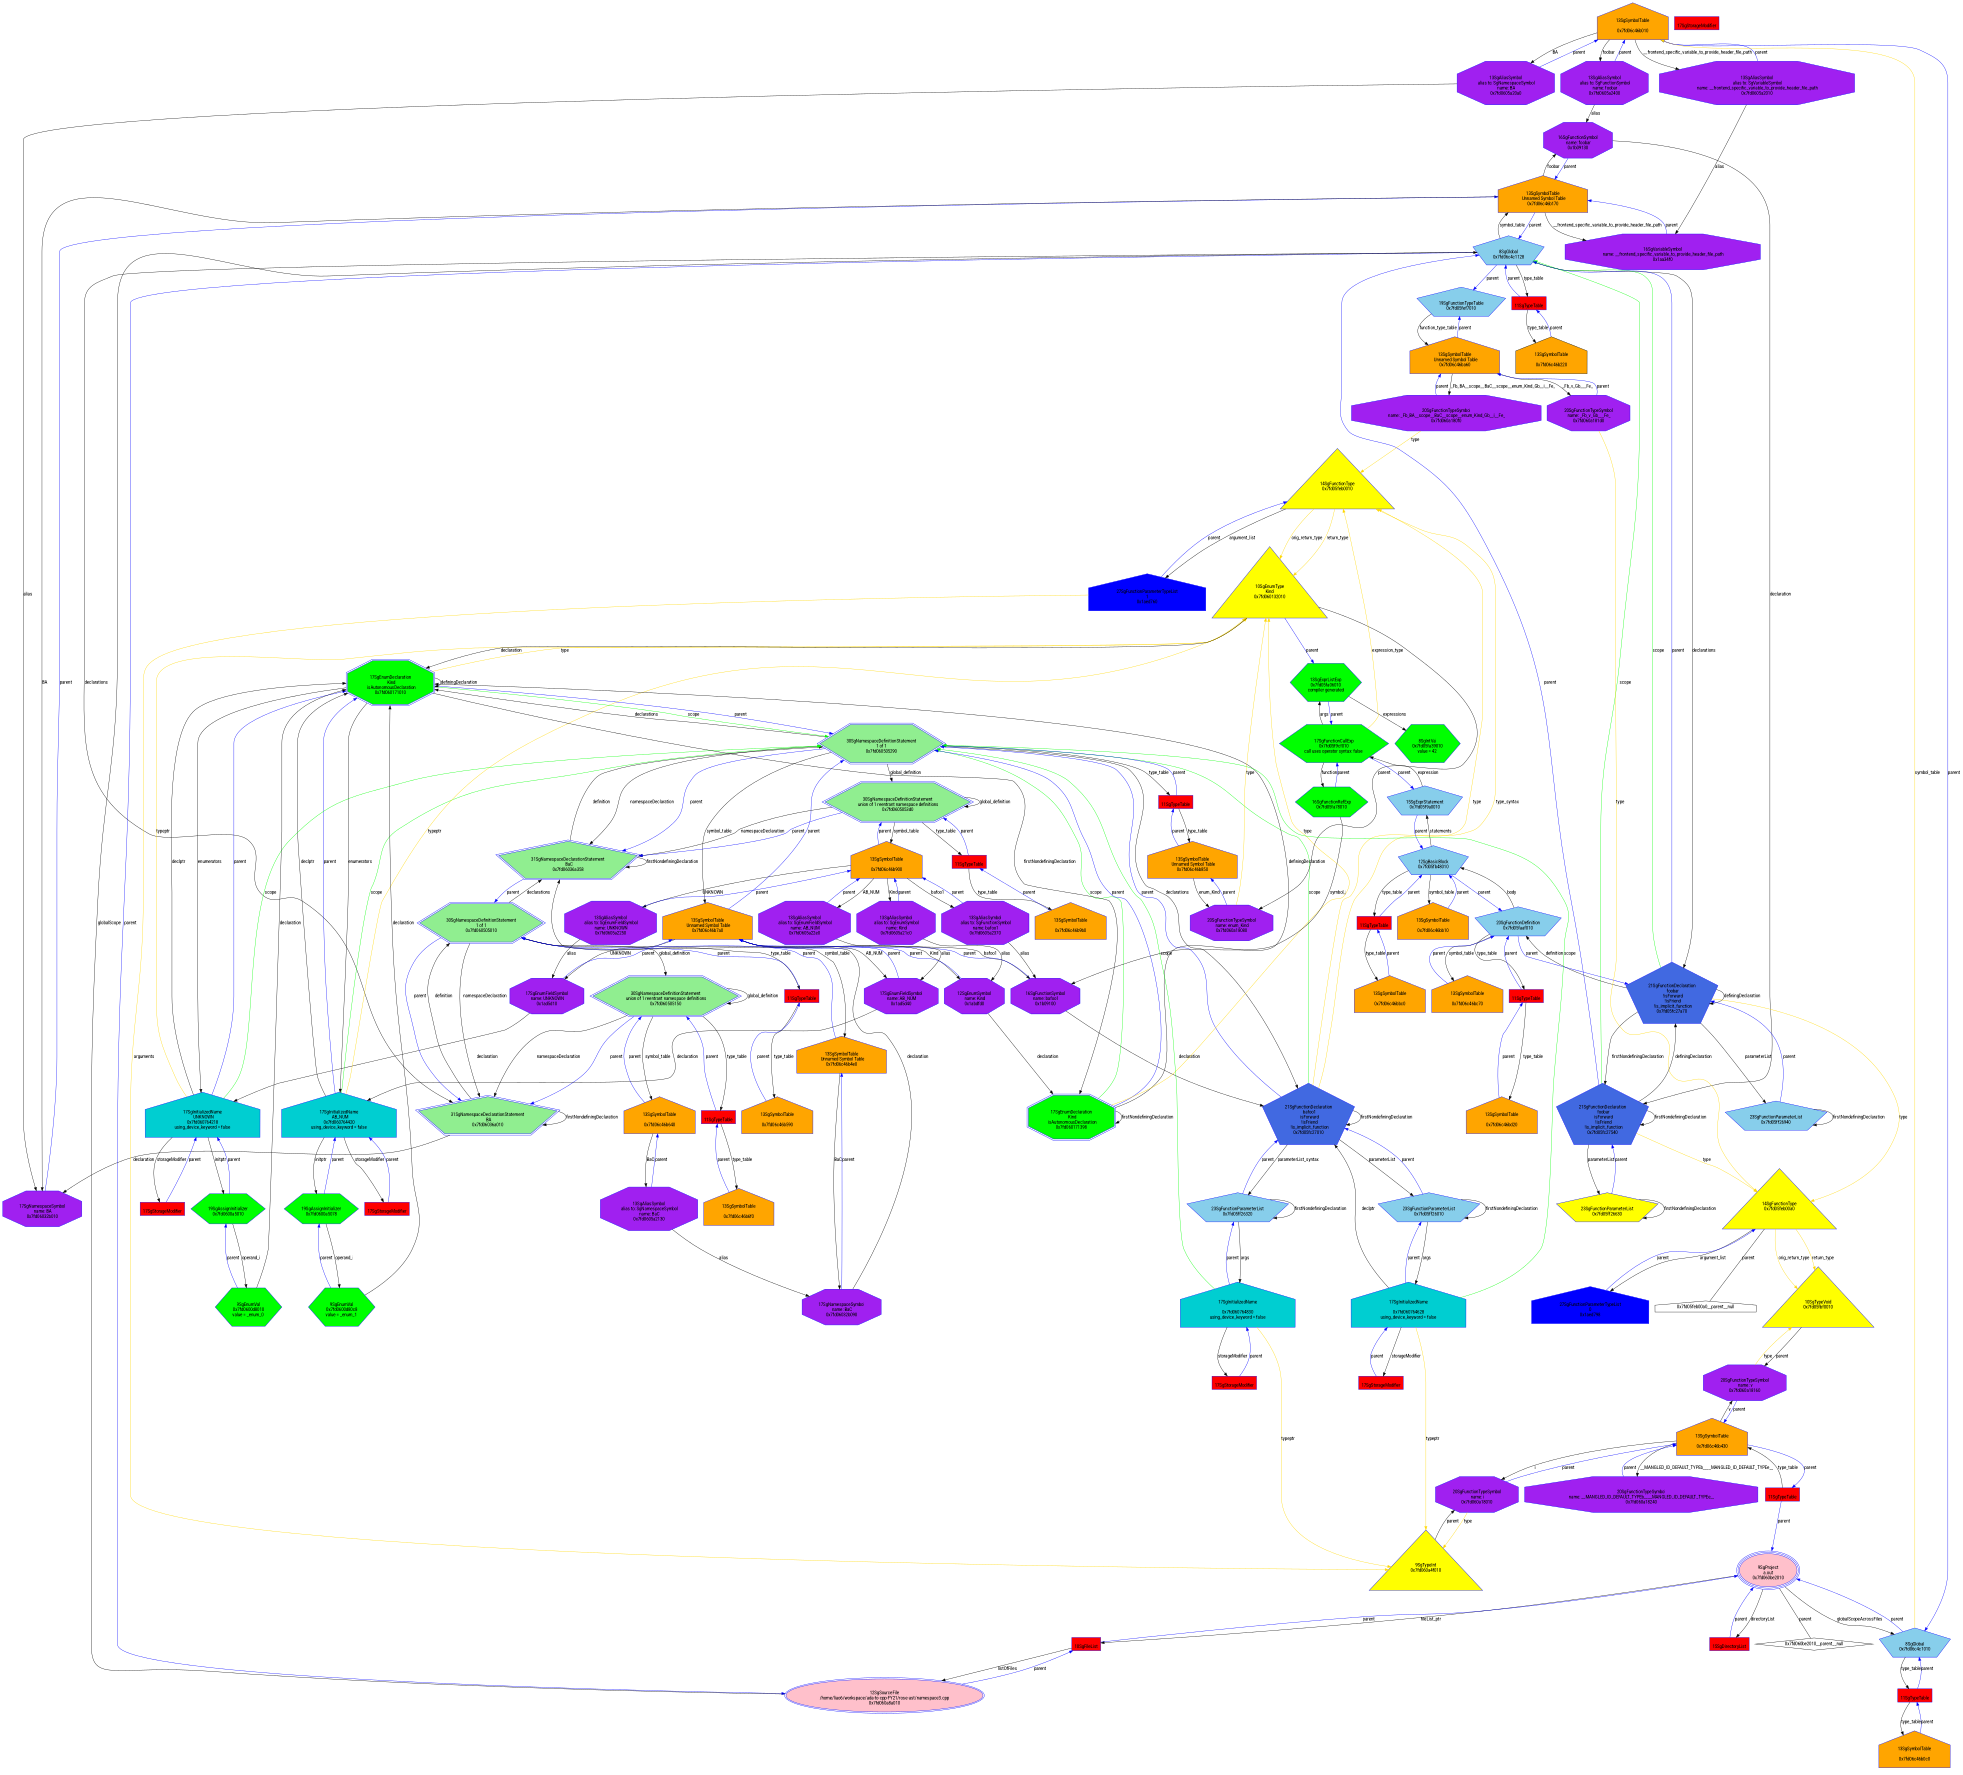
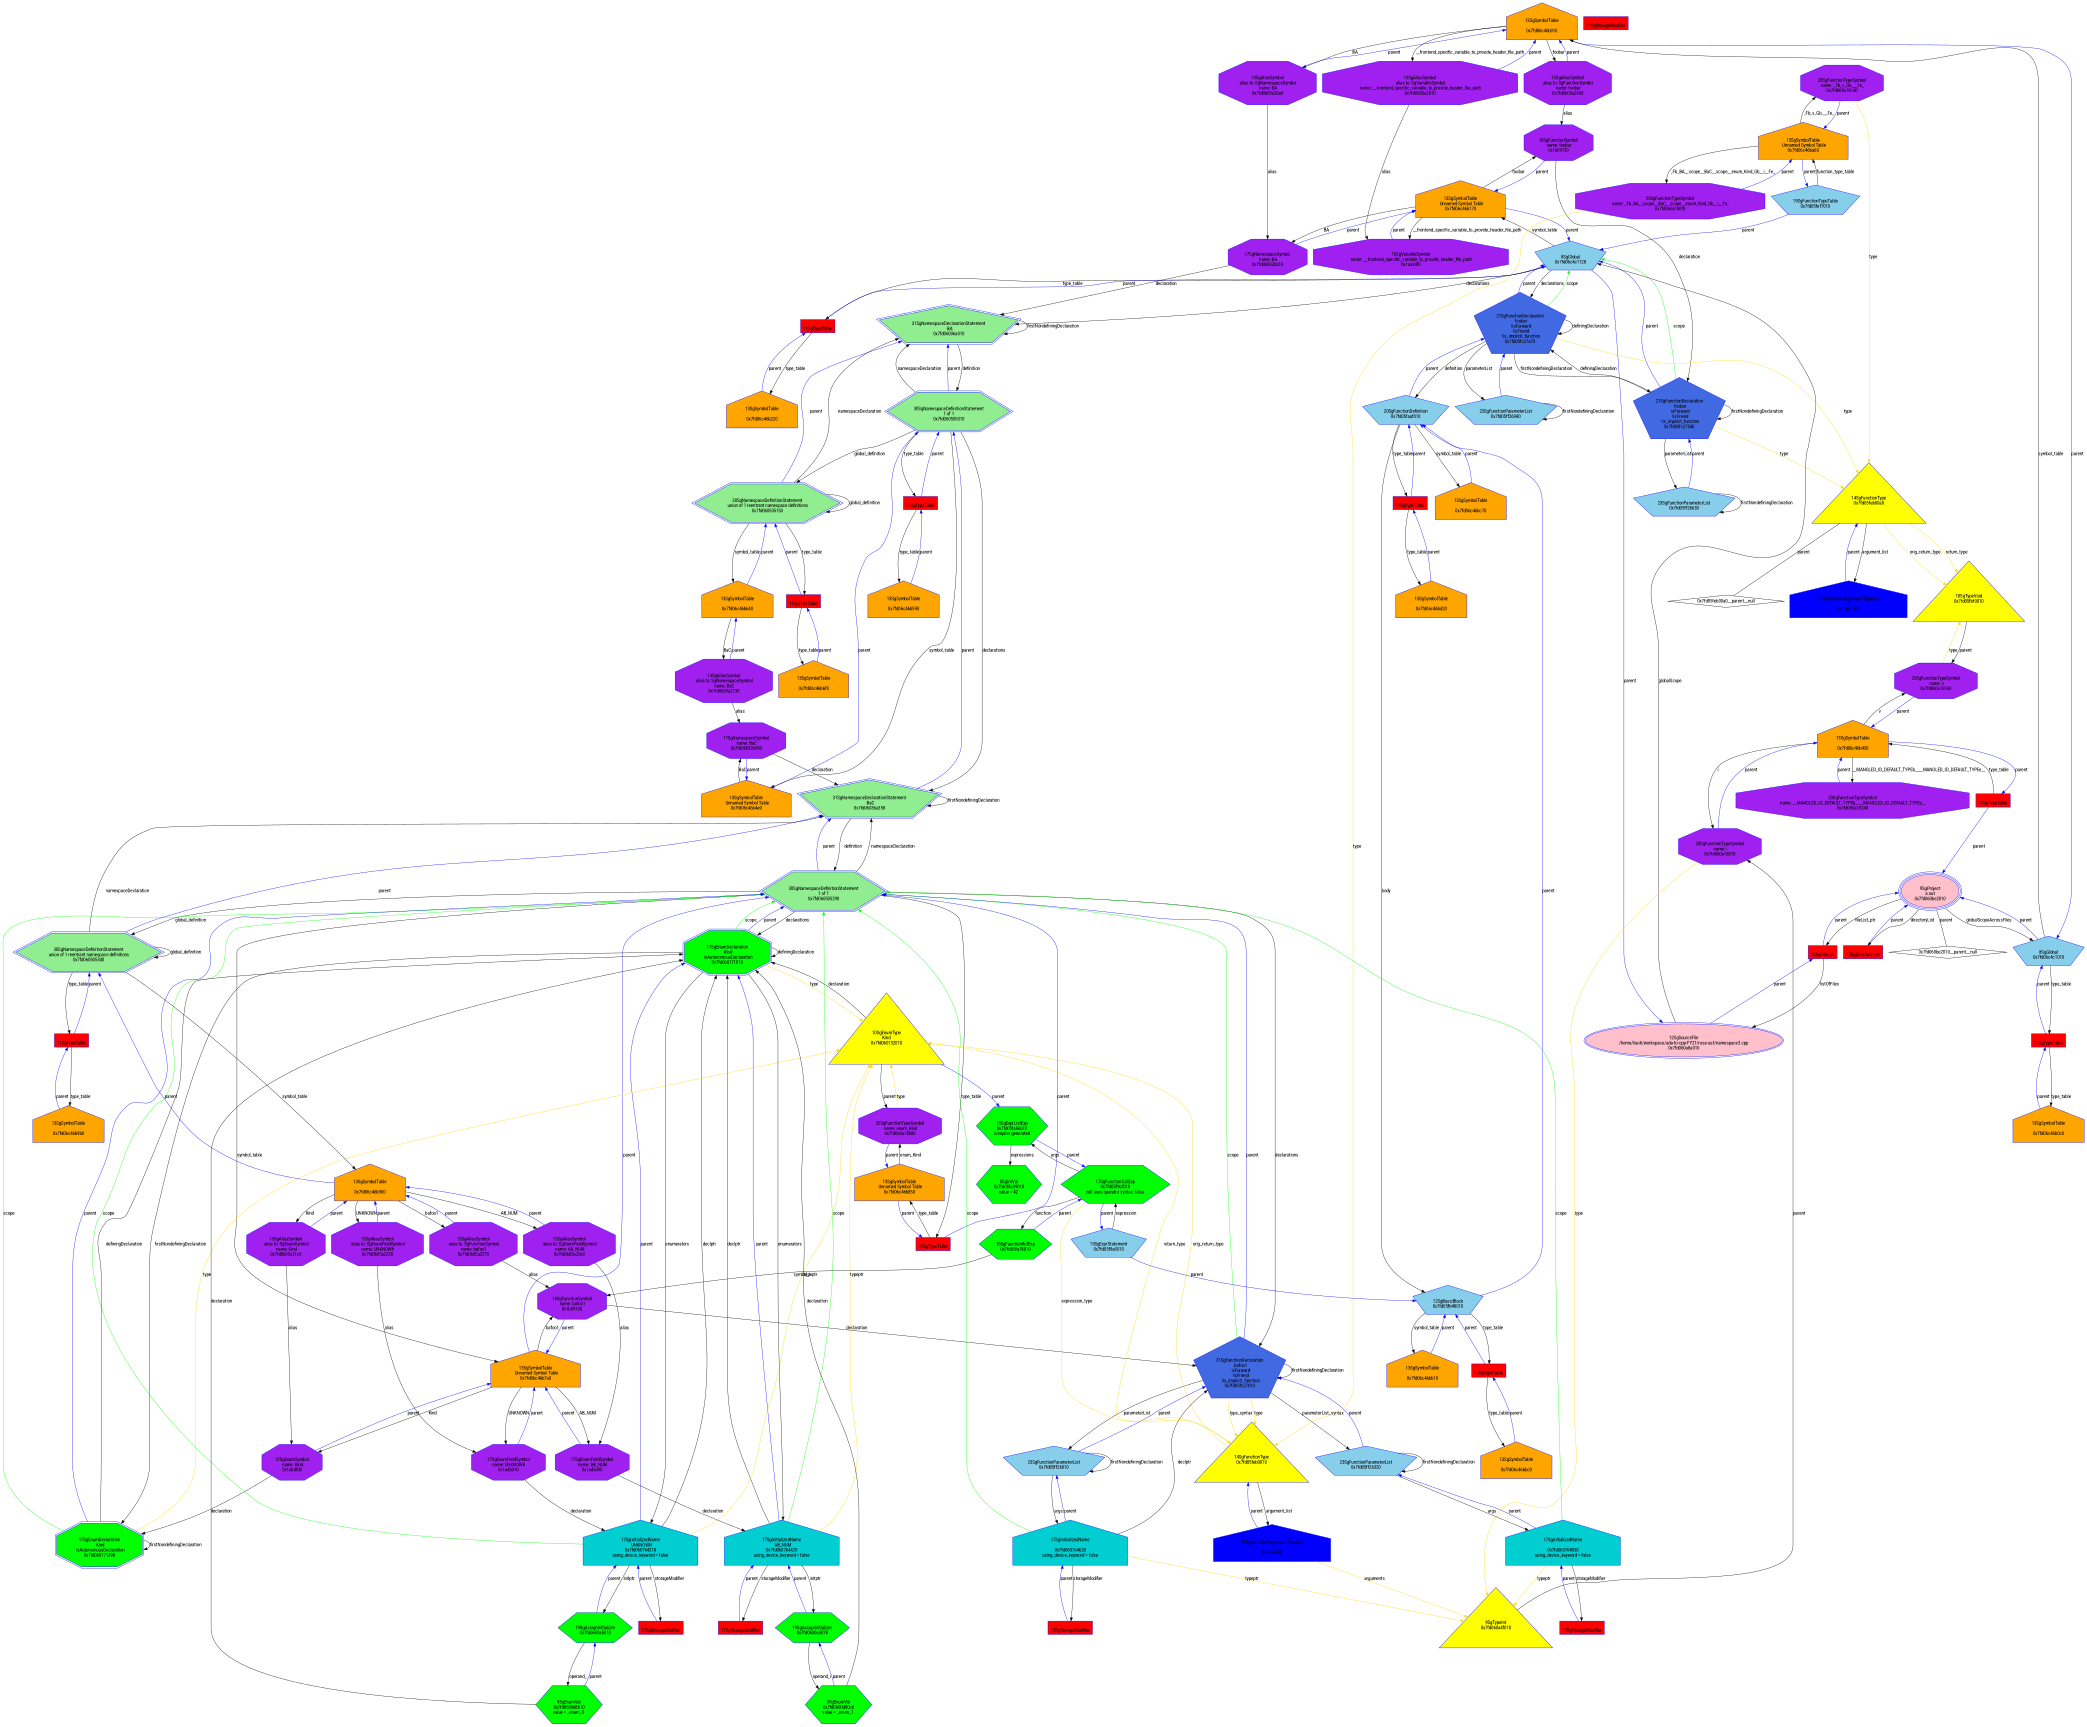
edge "8SgGlobal 0x7fd06c4c1128" -> "19SgFunctionTypeTable 0x7fd05fef7010": reversed
node "13SgSymbolTable 0x7fd06c46b220": color black -> blue
edge "8SgGlobal 0x7fd06c4c1010" -> "13SgSymbolTable 0x7fd06c46b010": color gold1 -> black
edge "12SgBasicBlock 0x7fd05fb48010" -> "15SgExprStatement 0x7fd05f9a0010": removed, label "statements"
edge "31SgNamespaceDeclarationStatement BA 0x7fd06036a010" -> "17SgNamespaceSymbol name: BA 0x7fd06032b010": reversed
node "23SgFunctionParameterList 0x7fd05ff26630": fillcolor yellow -> skyblue
node "0x7fd05feb00a0__parent__null": shape house -> diamond
